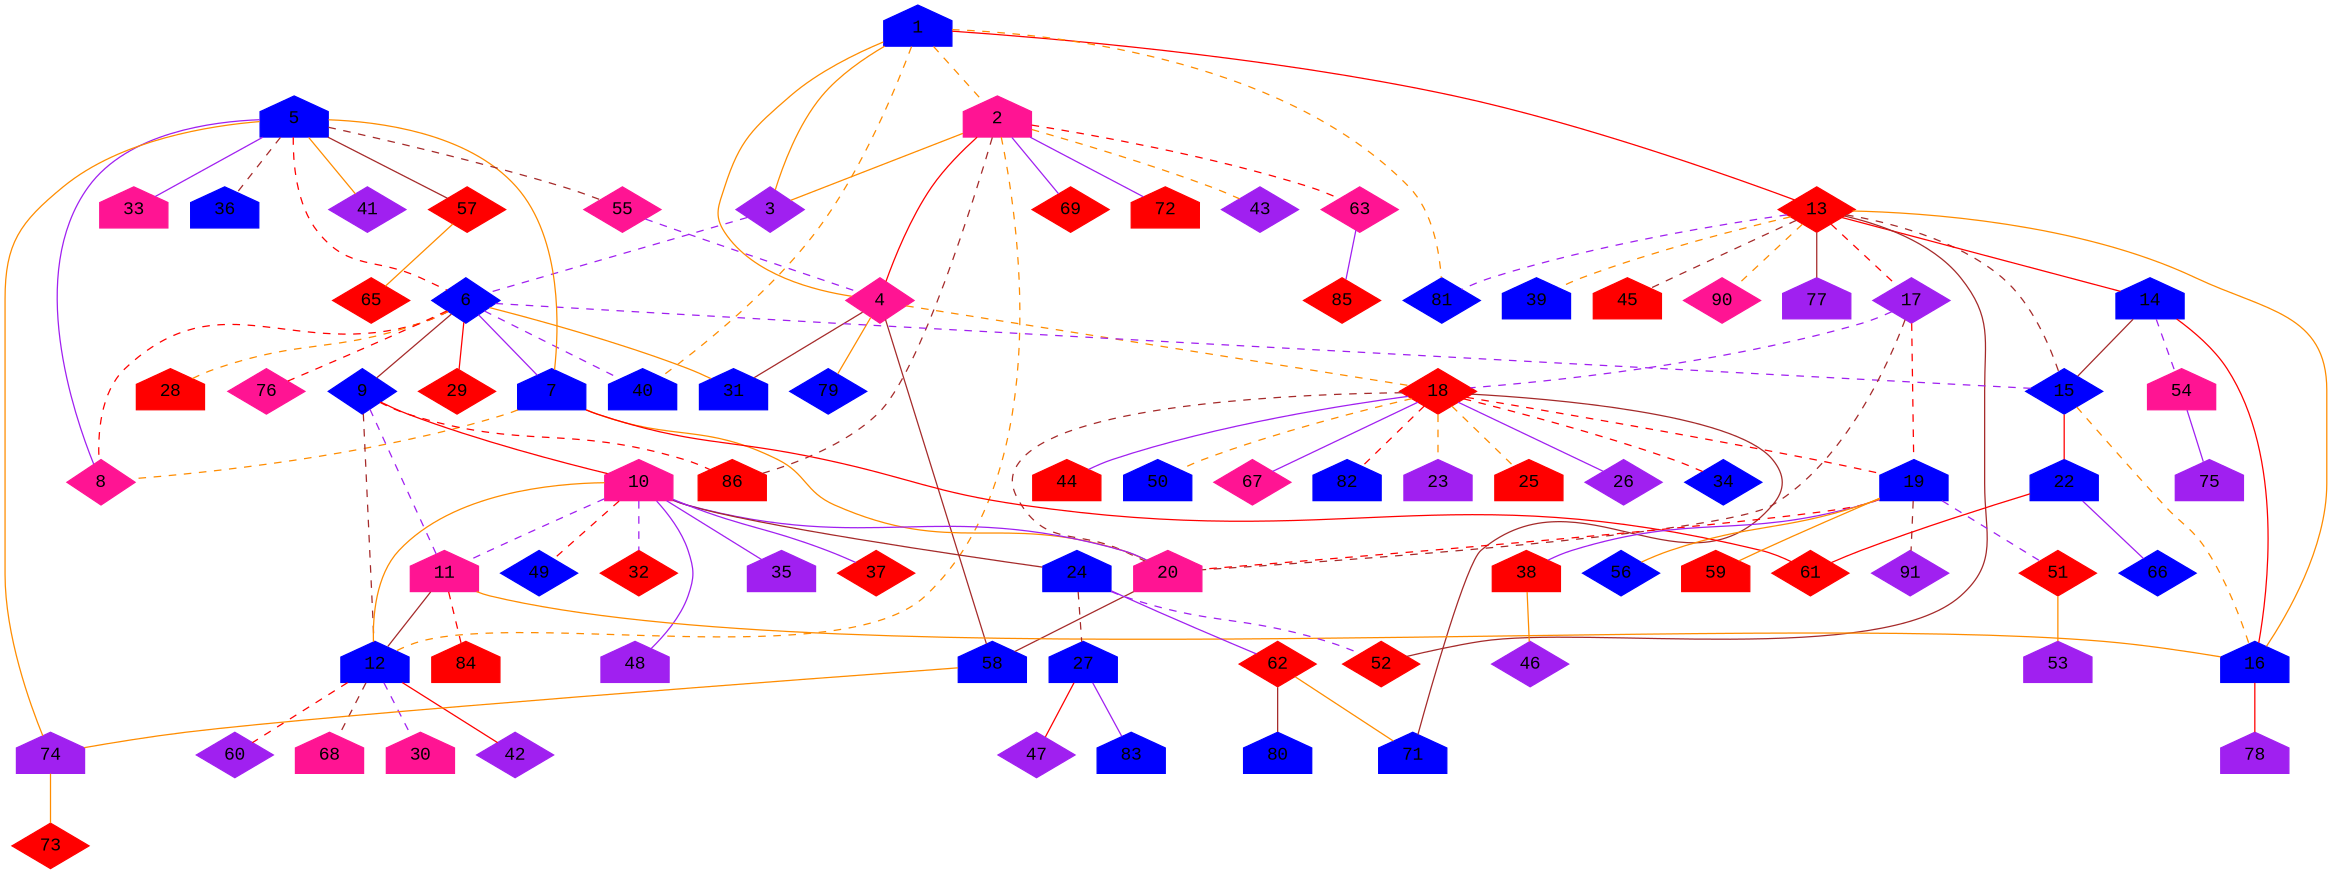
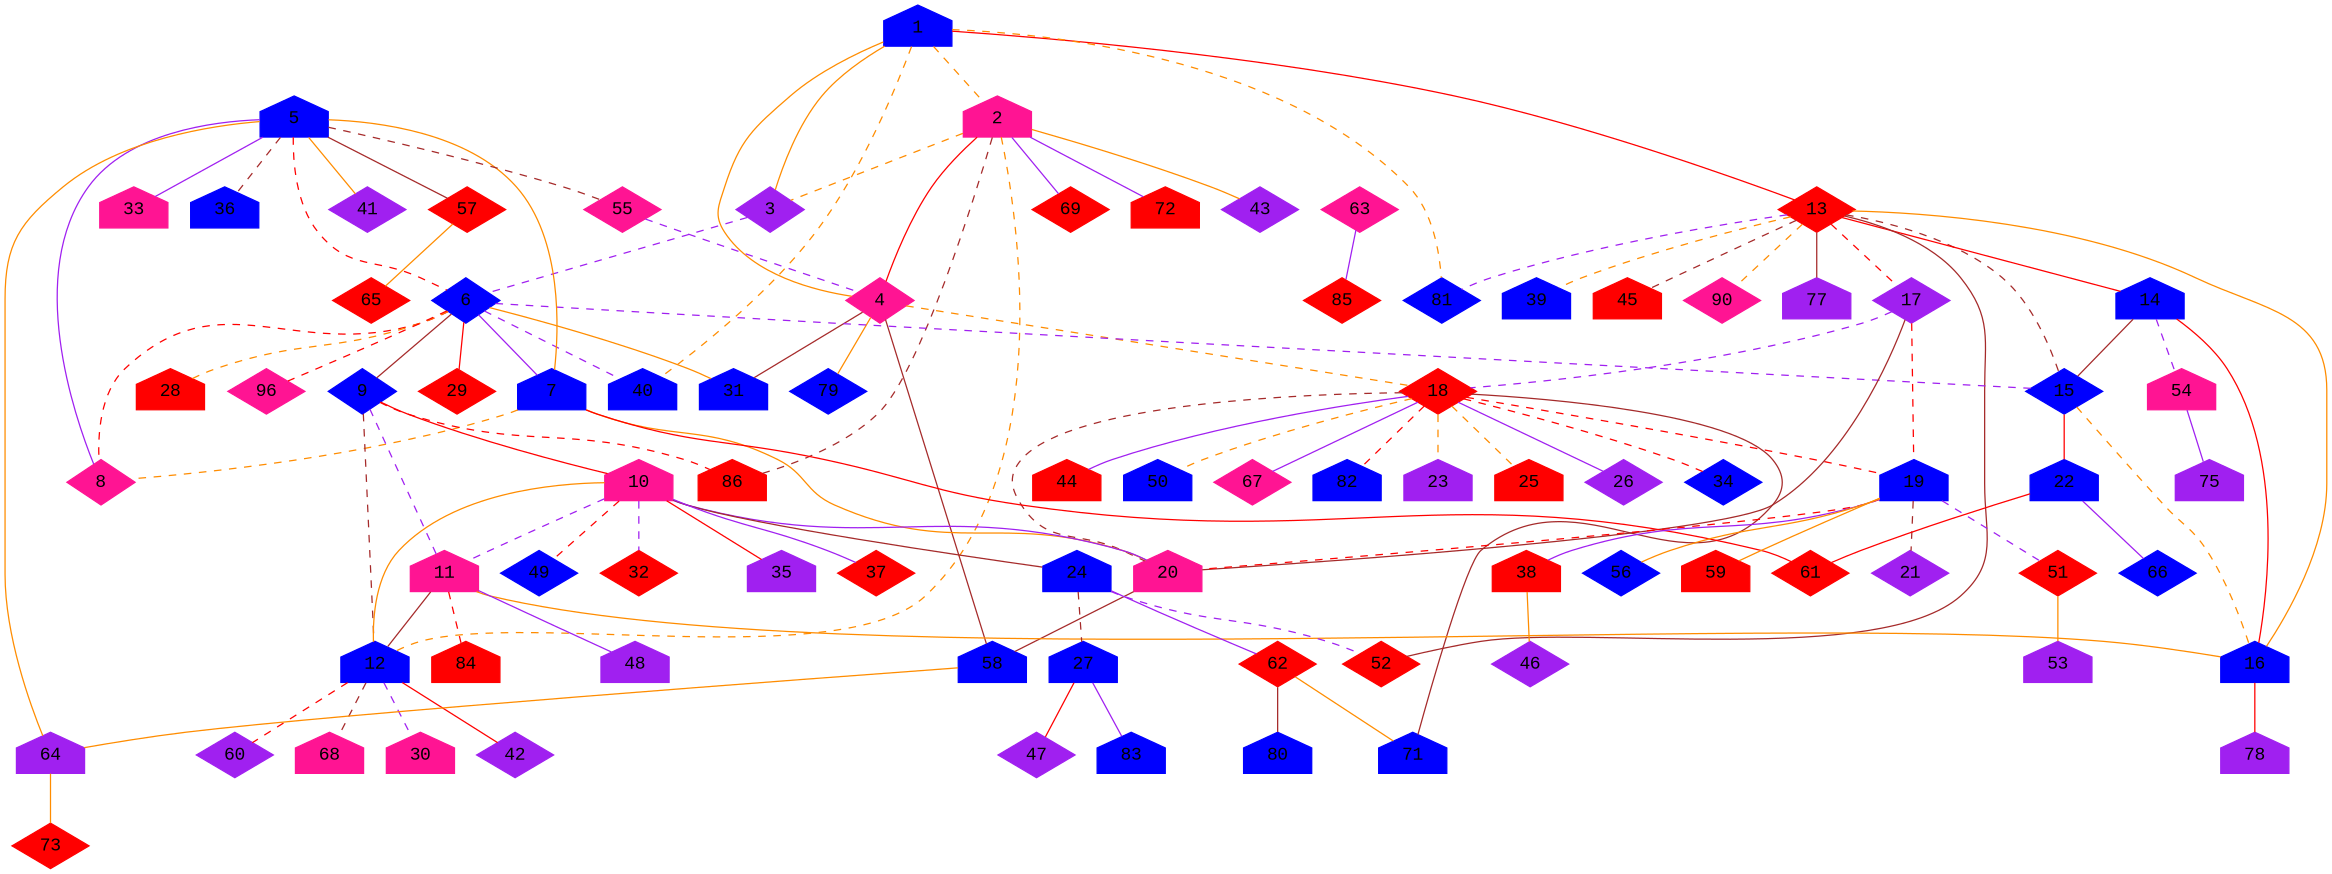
edge "2" -- "63": removed
edge "2" -- "43": style dashed -> solid
edge "2" -- "3": style solid -> dashed
node "76": label "76" -> "96"
edge "17" -- "20": style dashed -> solid
edge "10" -- "35": color purple -> red
node "91": label "91" -> "21"
edge "10" -- "48": now "11" -- "48"
node "74": label "74" -> "64"
